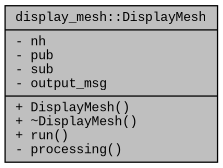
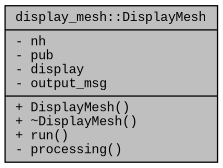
node "display_mesh::DisplayMesh": text "- sub" -> "- display"
